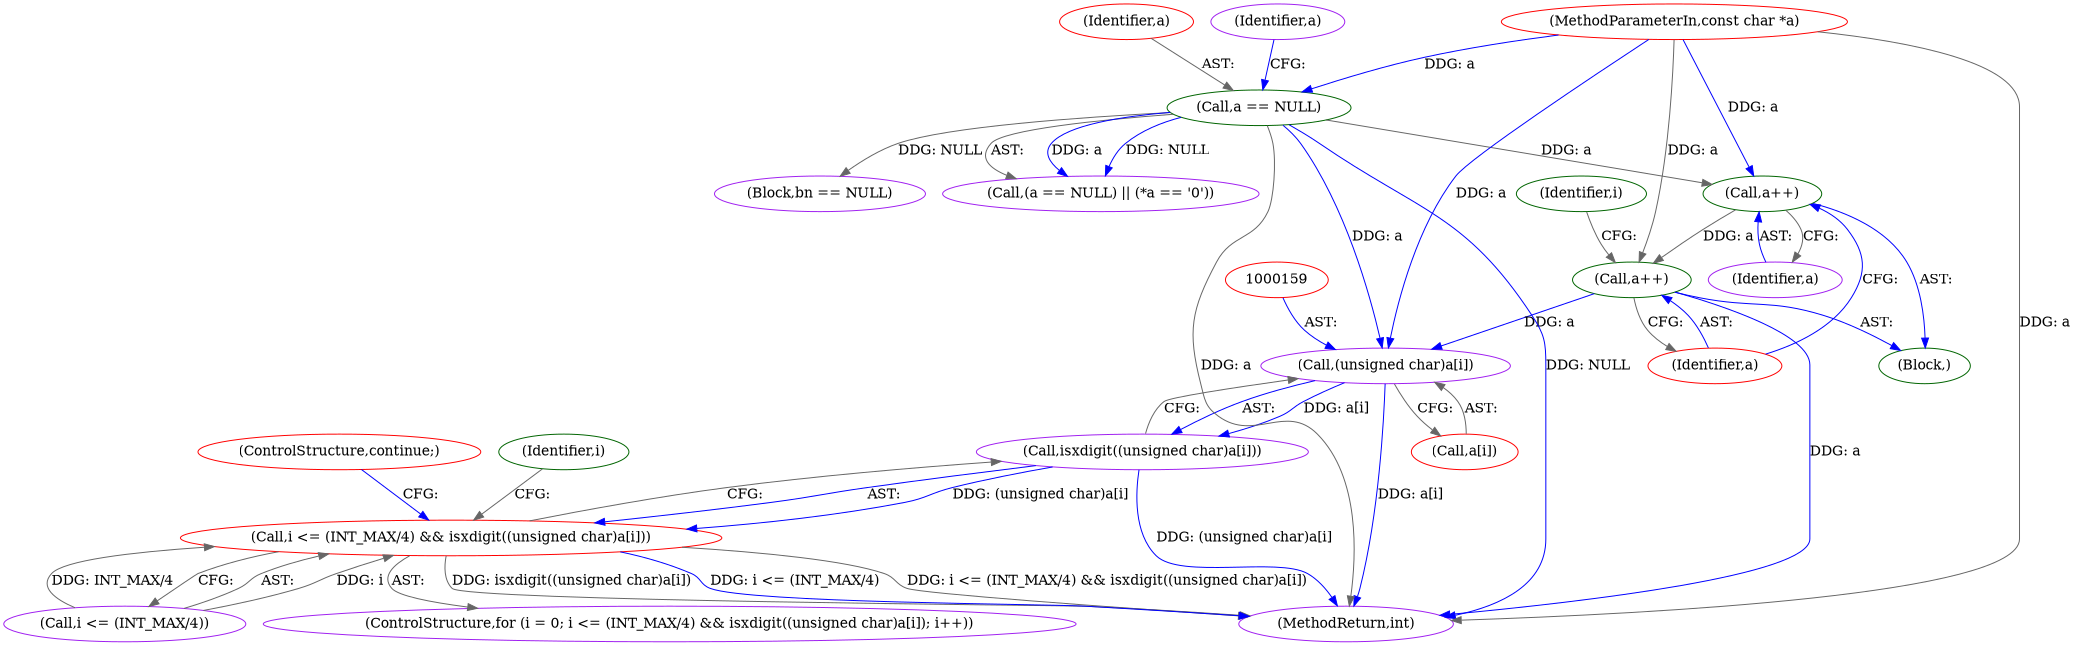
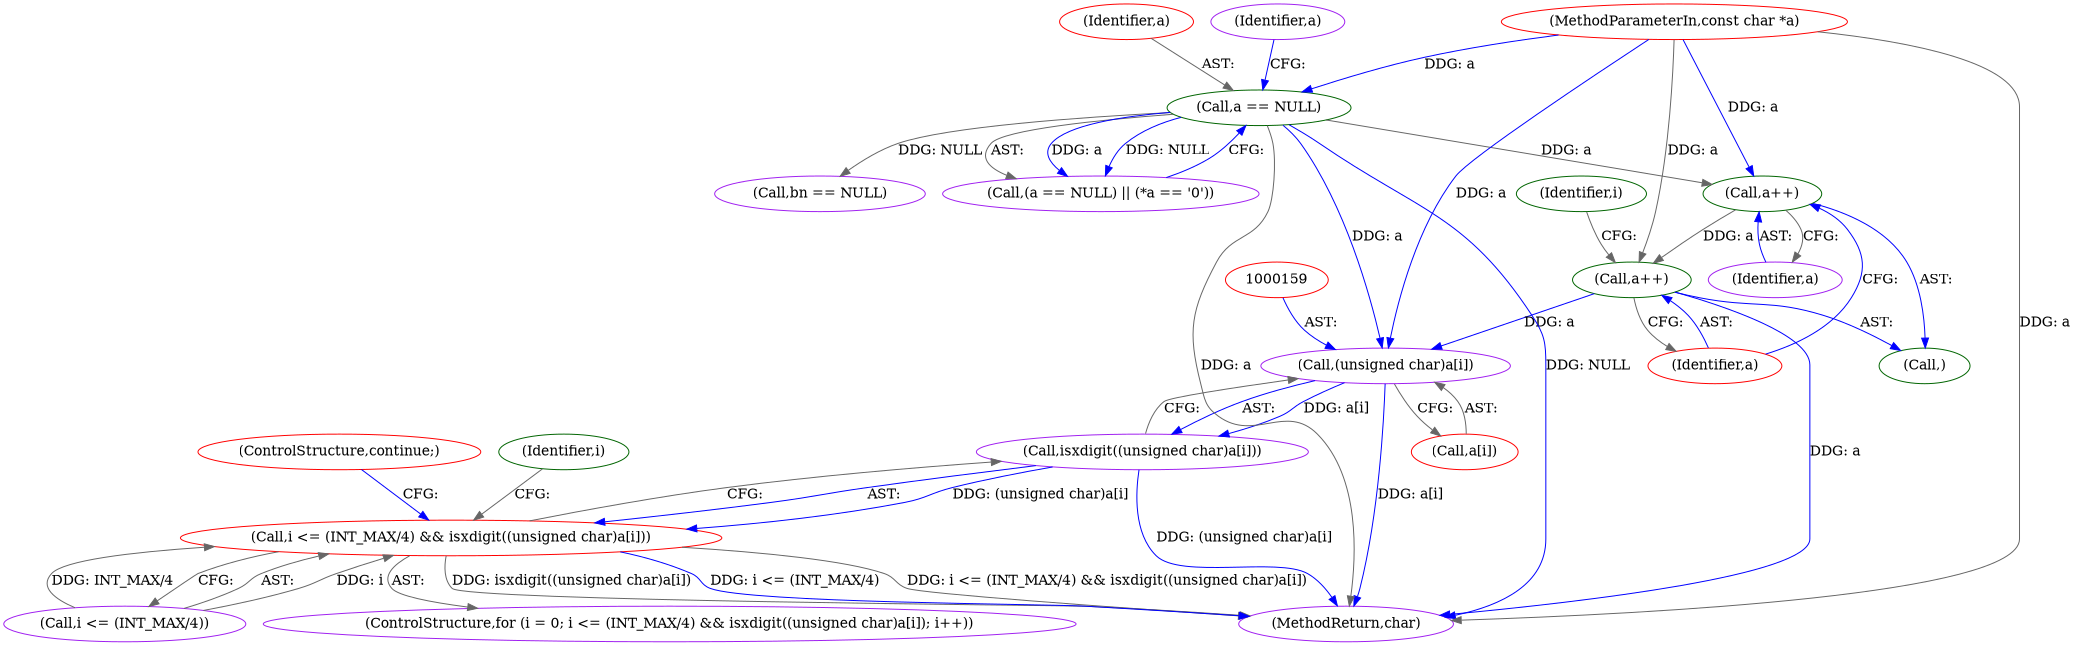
edge "(Call,(a == NULL) || (*a == '0'))" -> "(Call,a == NULL)": added, label "CFG:"
node "(Block,bn == NULL)": label "(Block,bn == NULL)" -> "(Call,bn == NULL)"
node "(Block,)": label "(Block,)" -> "(Call,)"
node "(MethodReturn,int)": label "(MethodReturn,int)" -> "(MethodReturn,char)"
